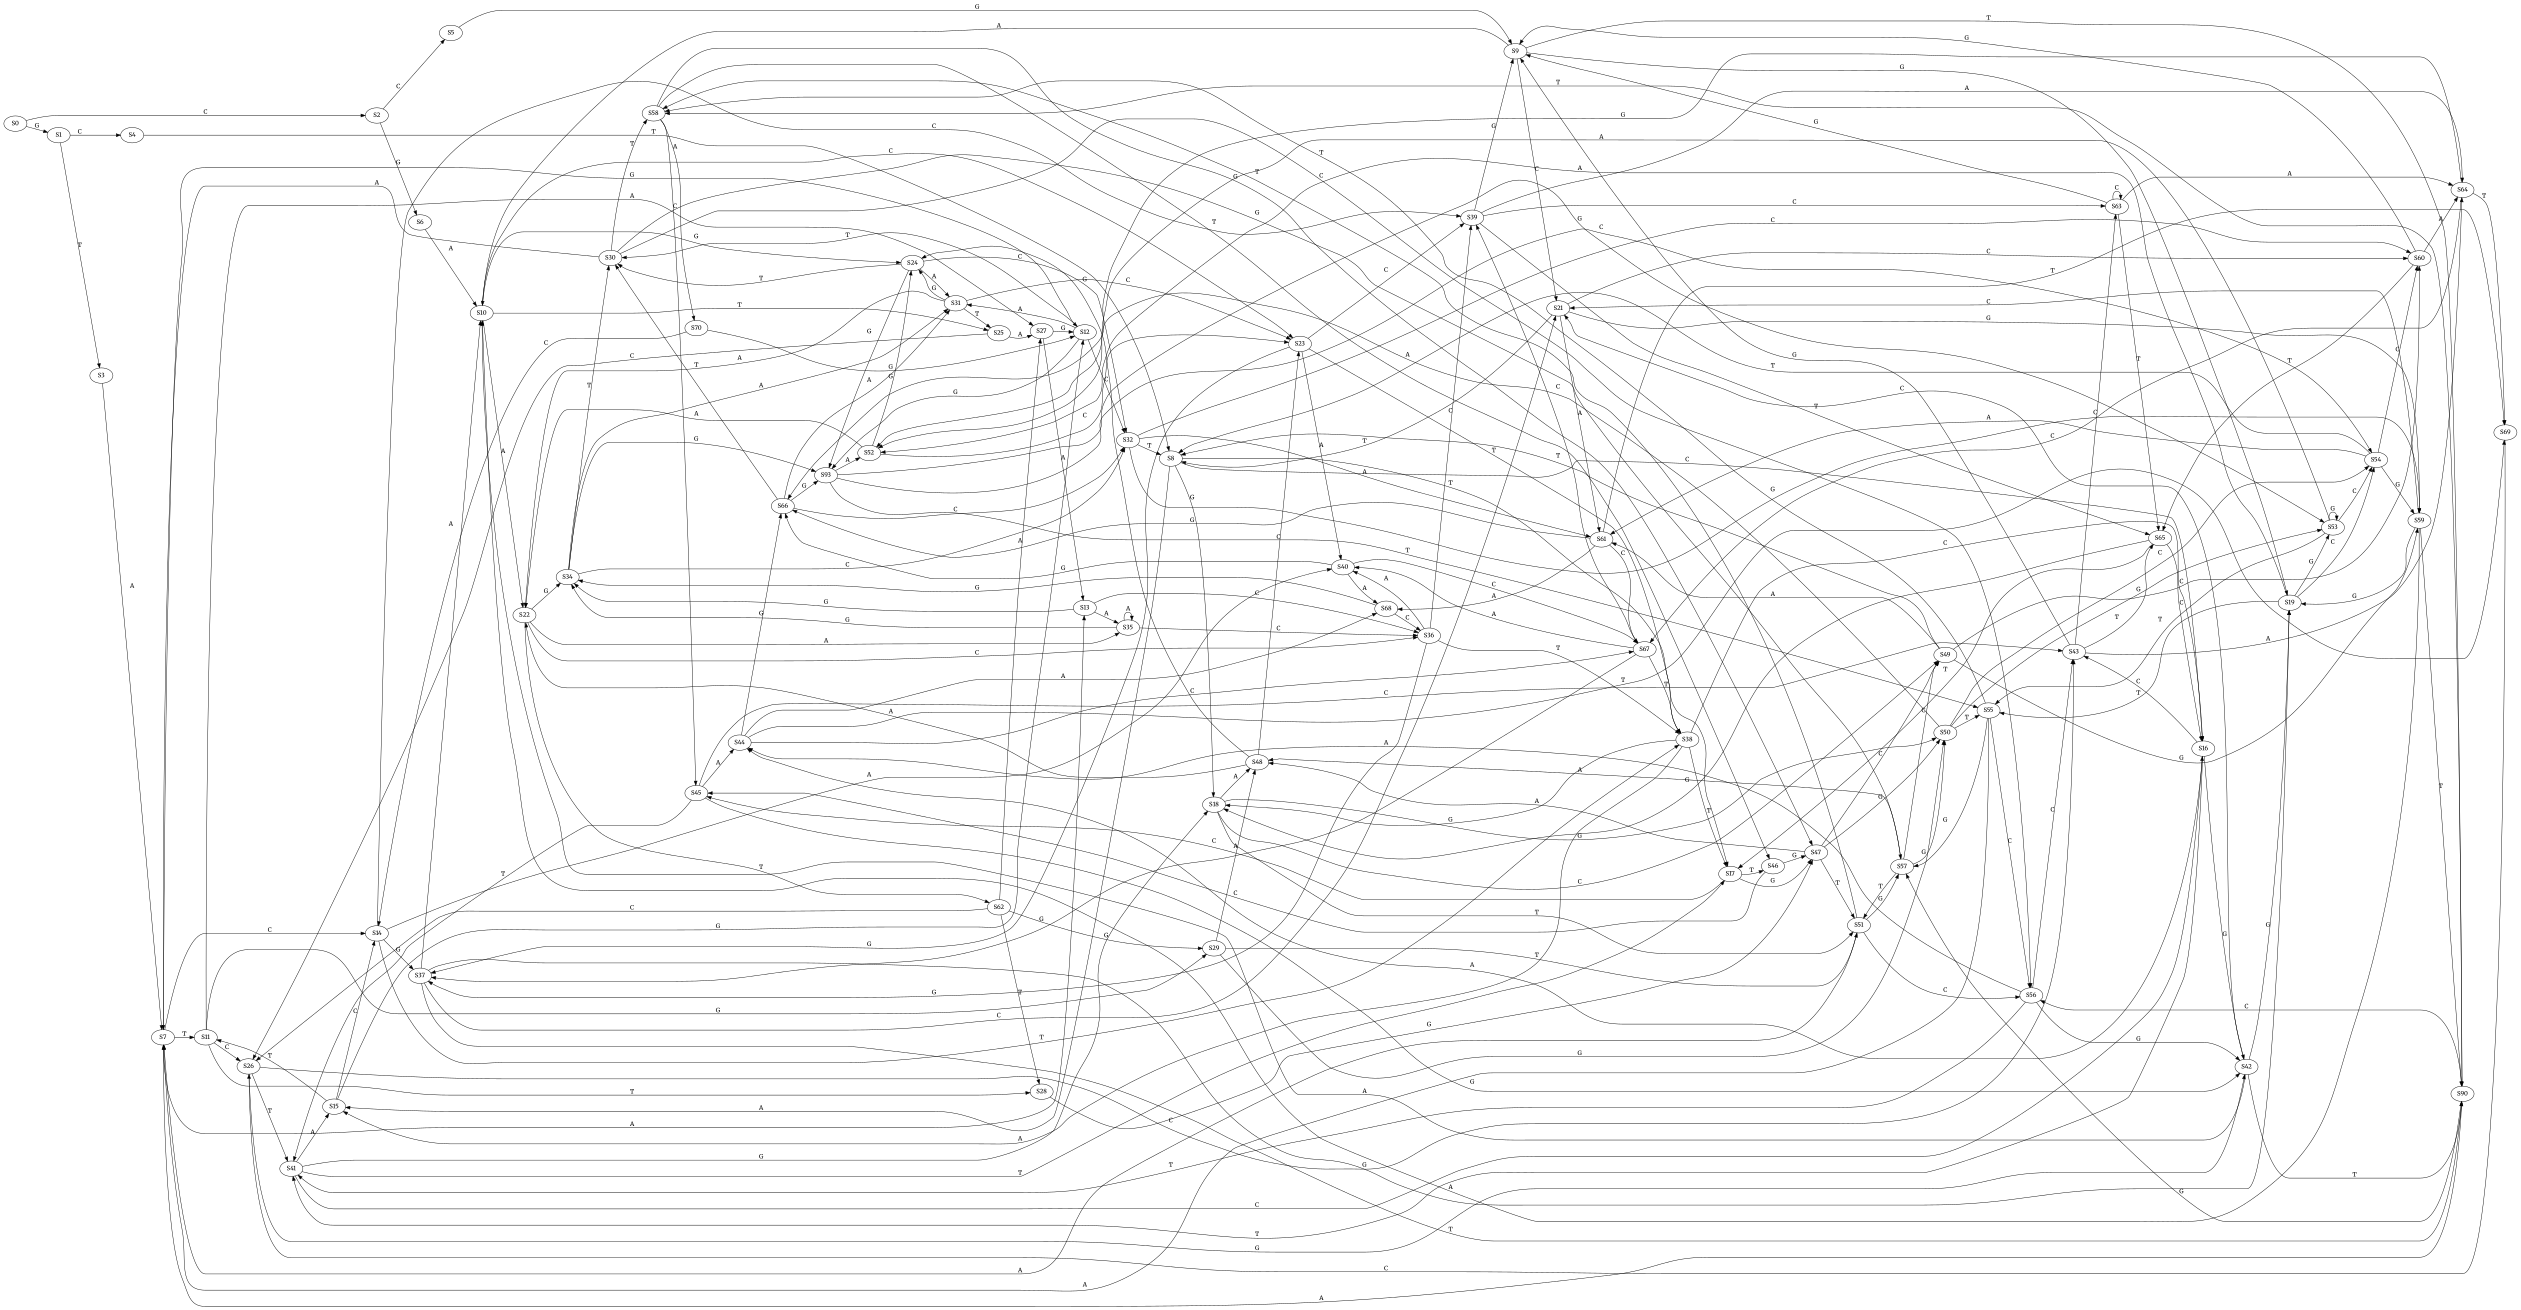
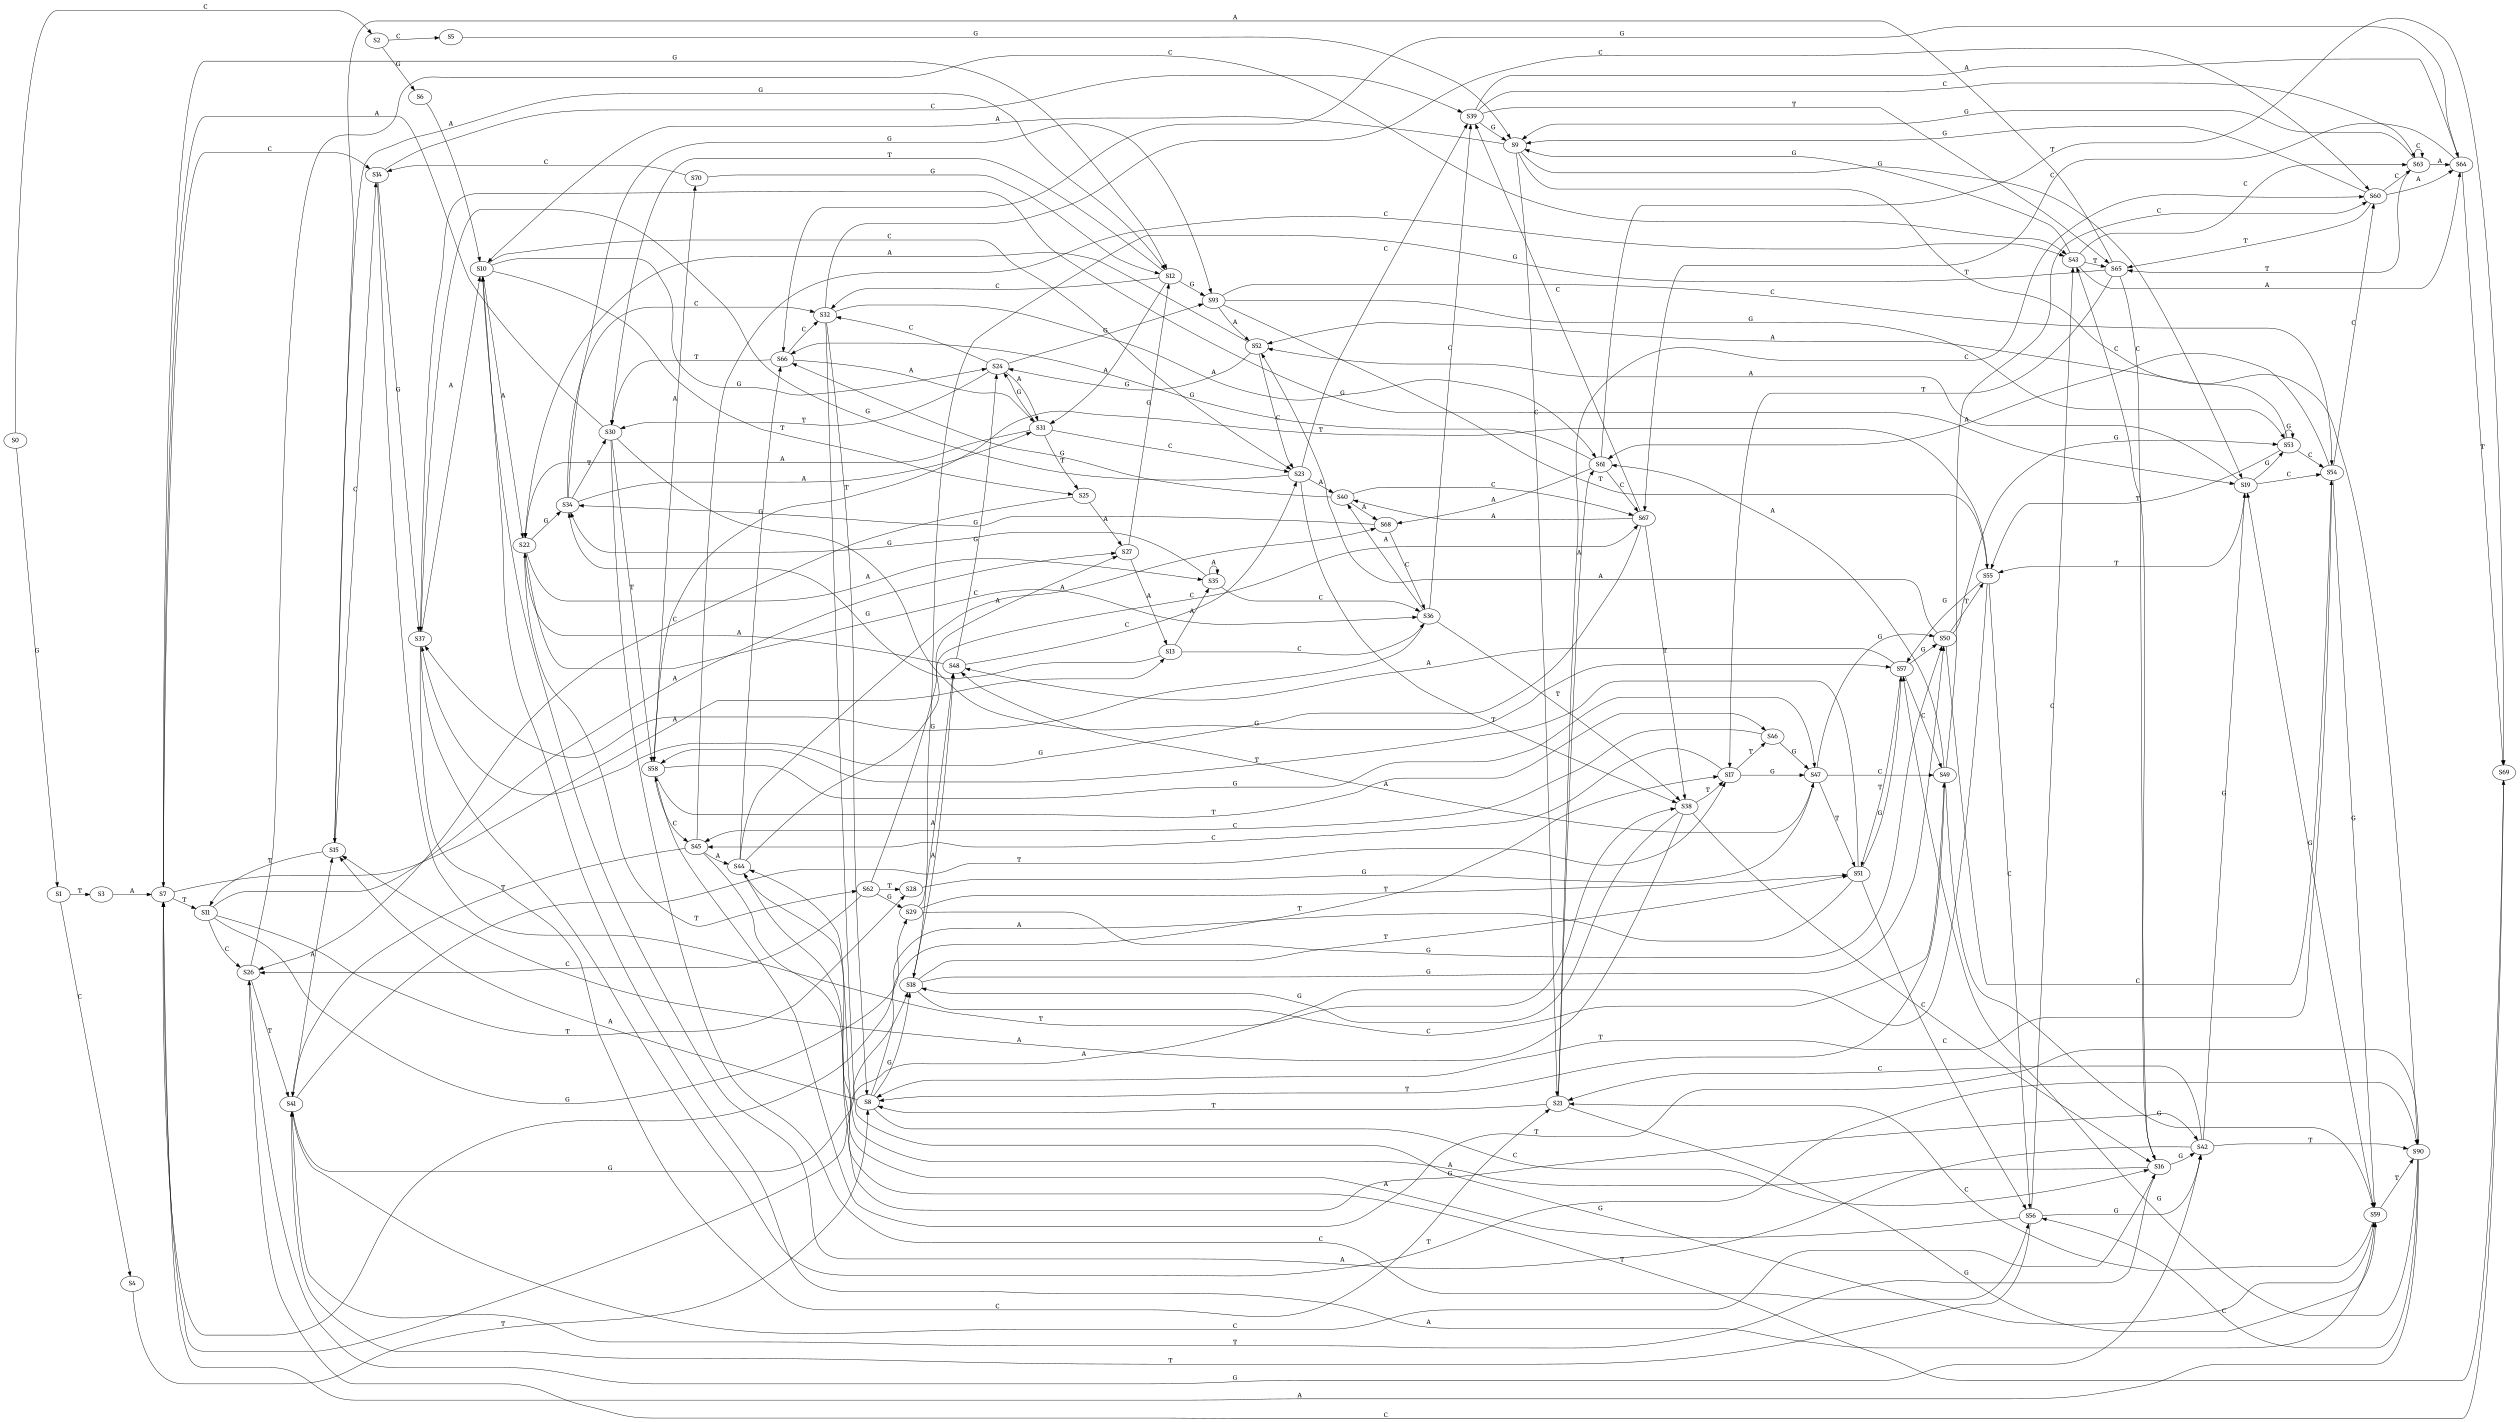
edge "S65" -> "S15": added, label "A"
edge "S60" -> "S63": added, label "C"
edge "S66" -> "S93": removed, label "G"
edge "S14" -> "S40": removed, label "A"
